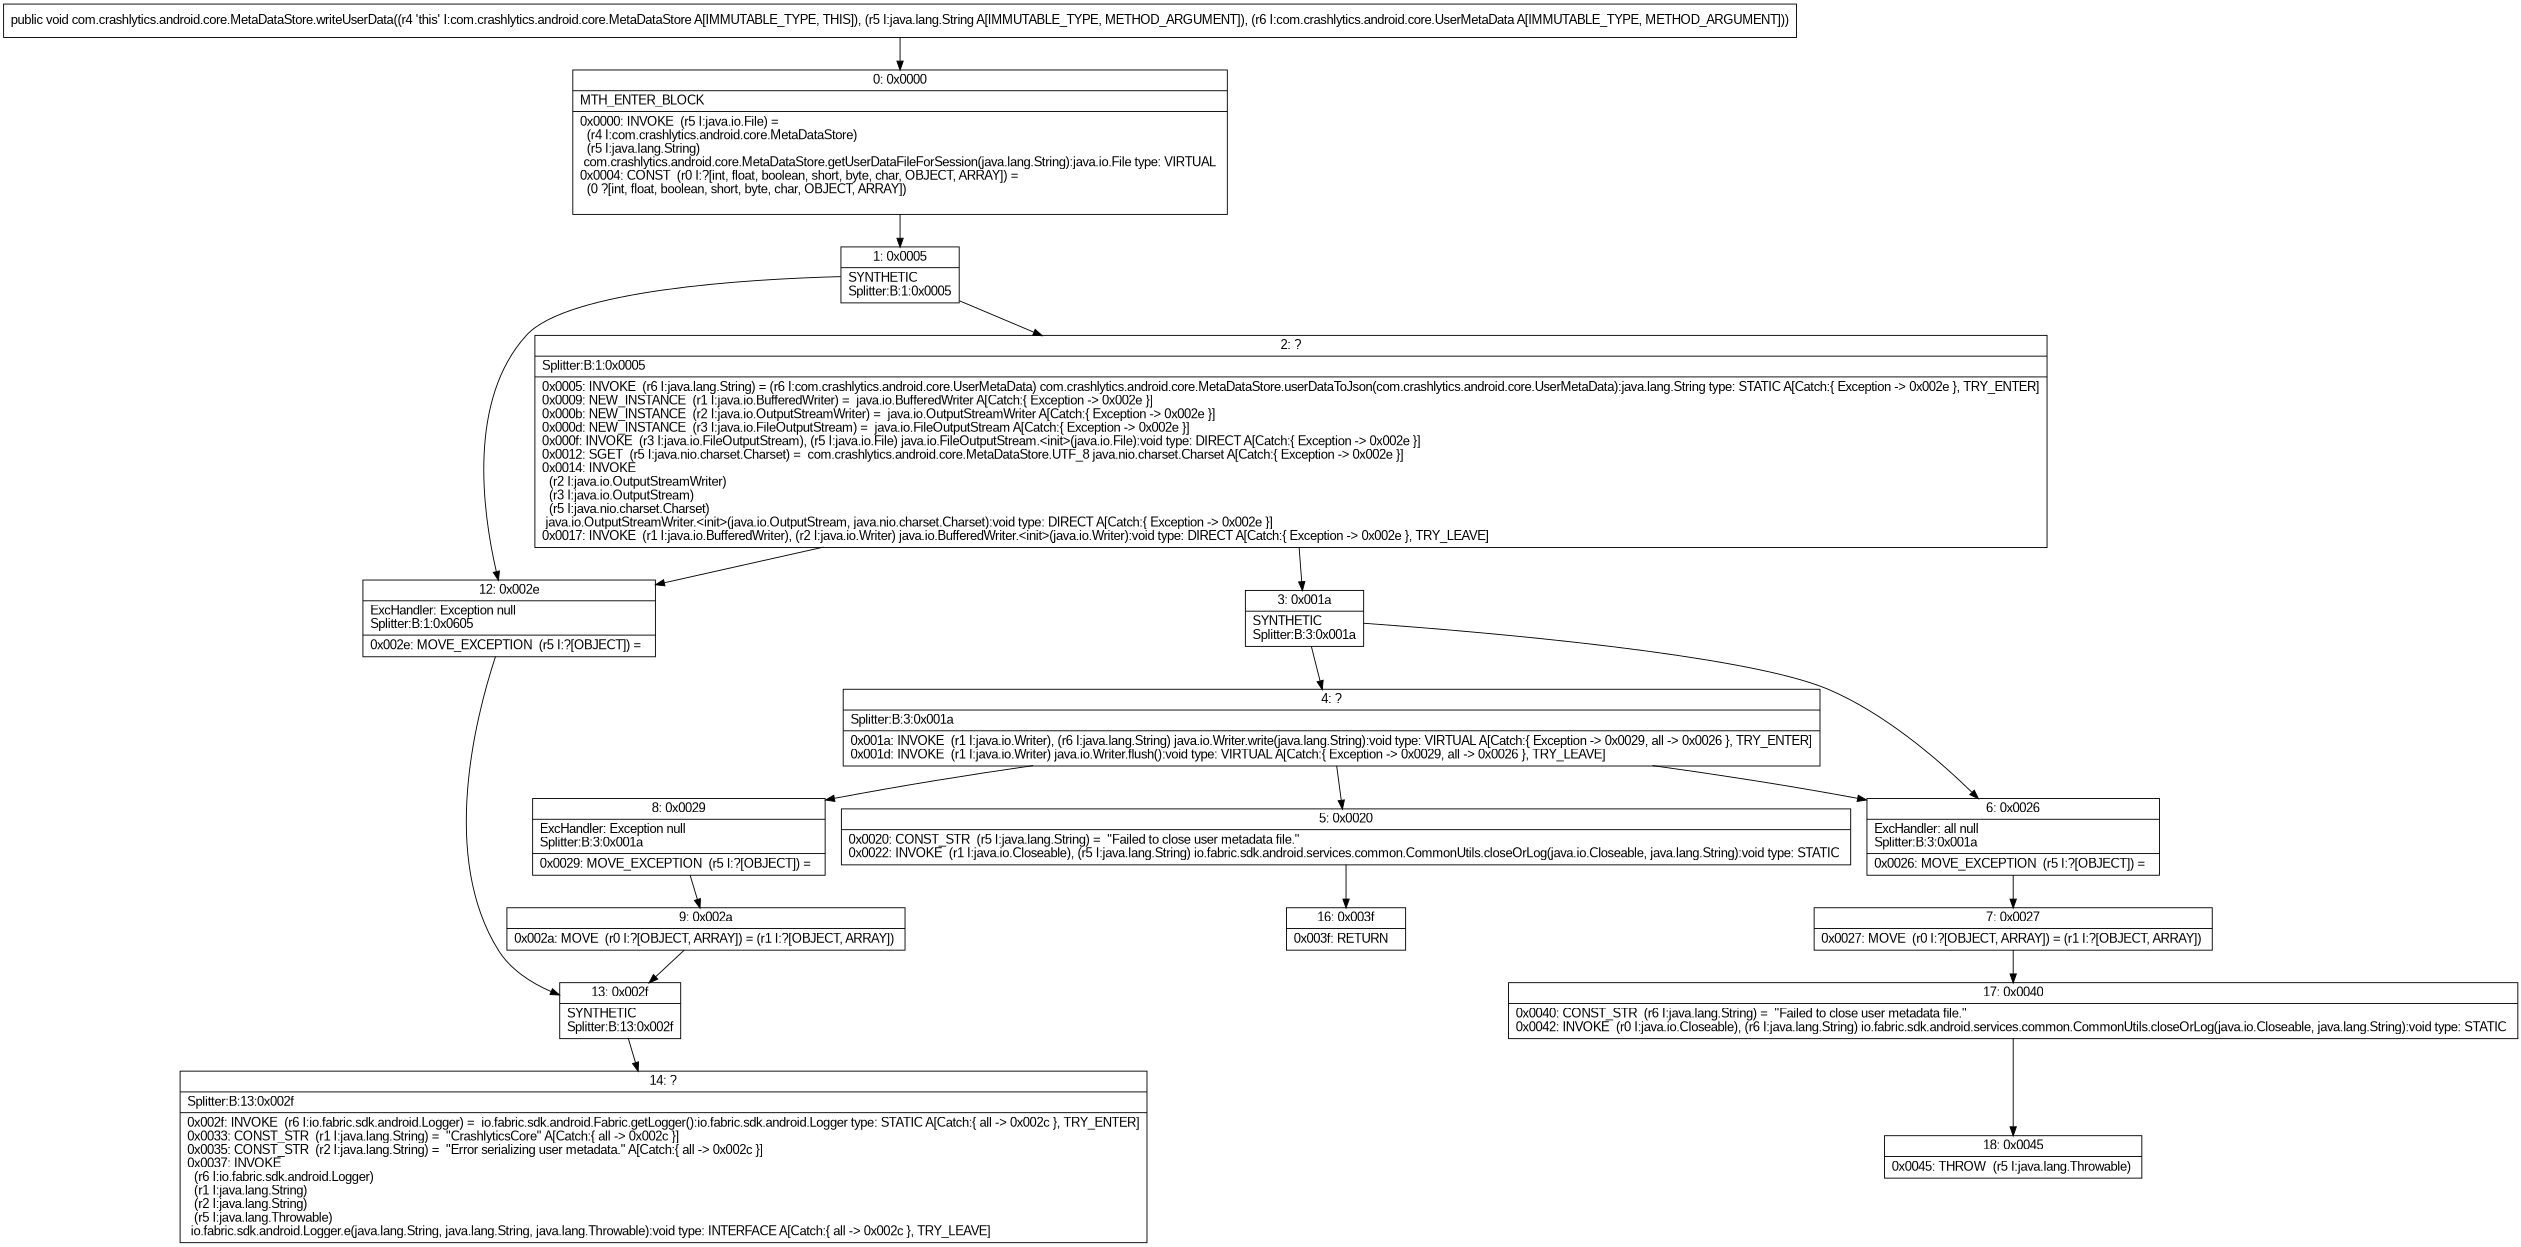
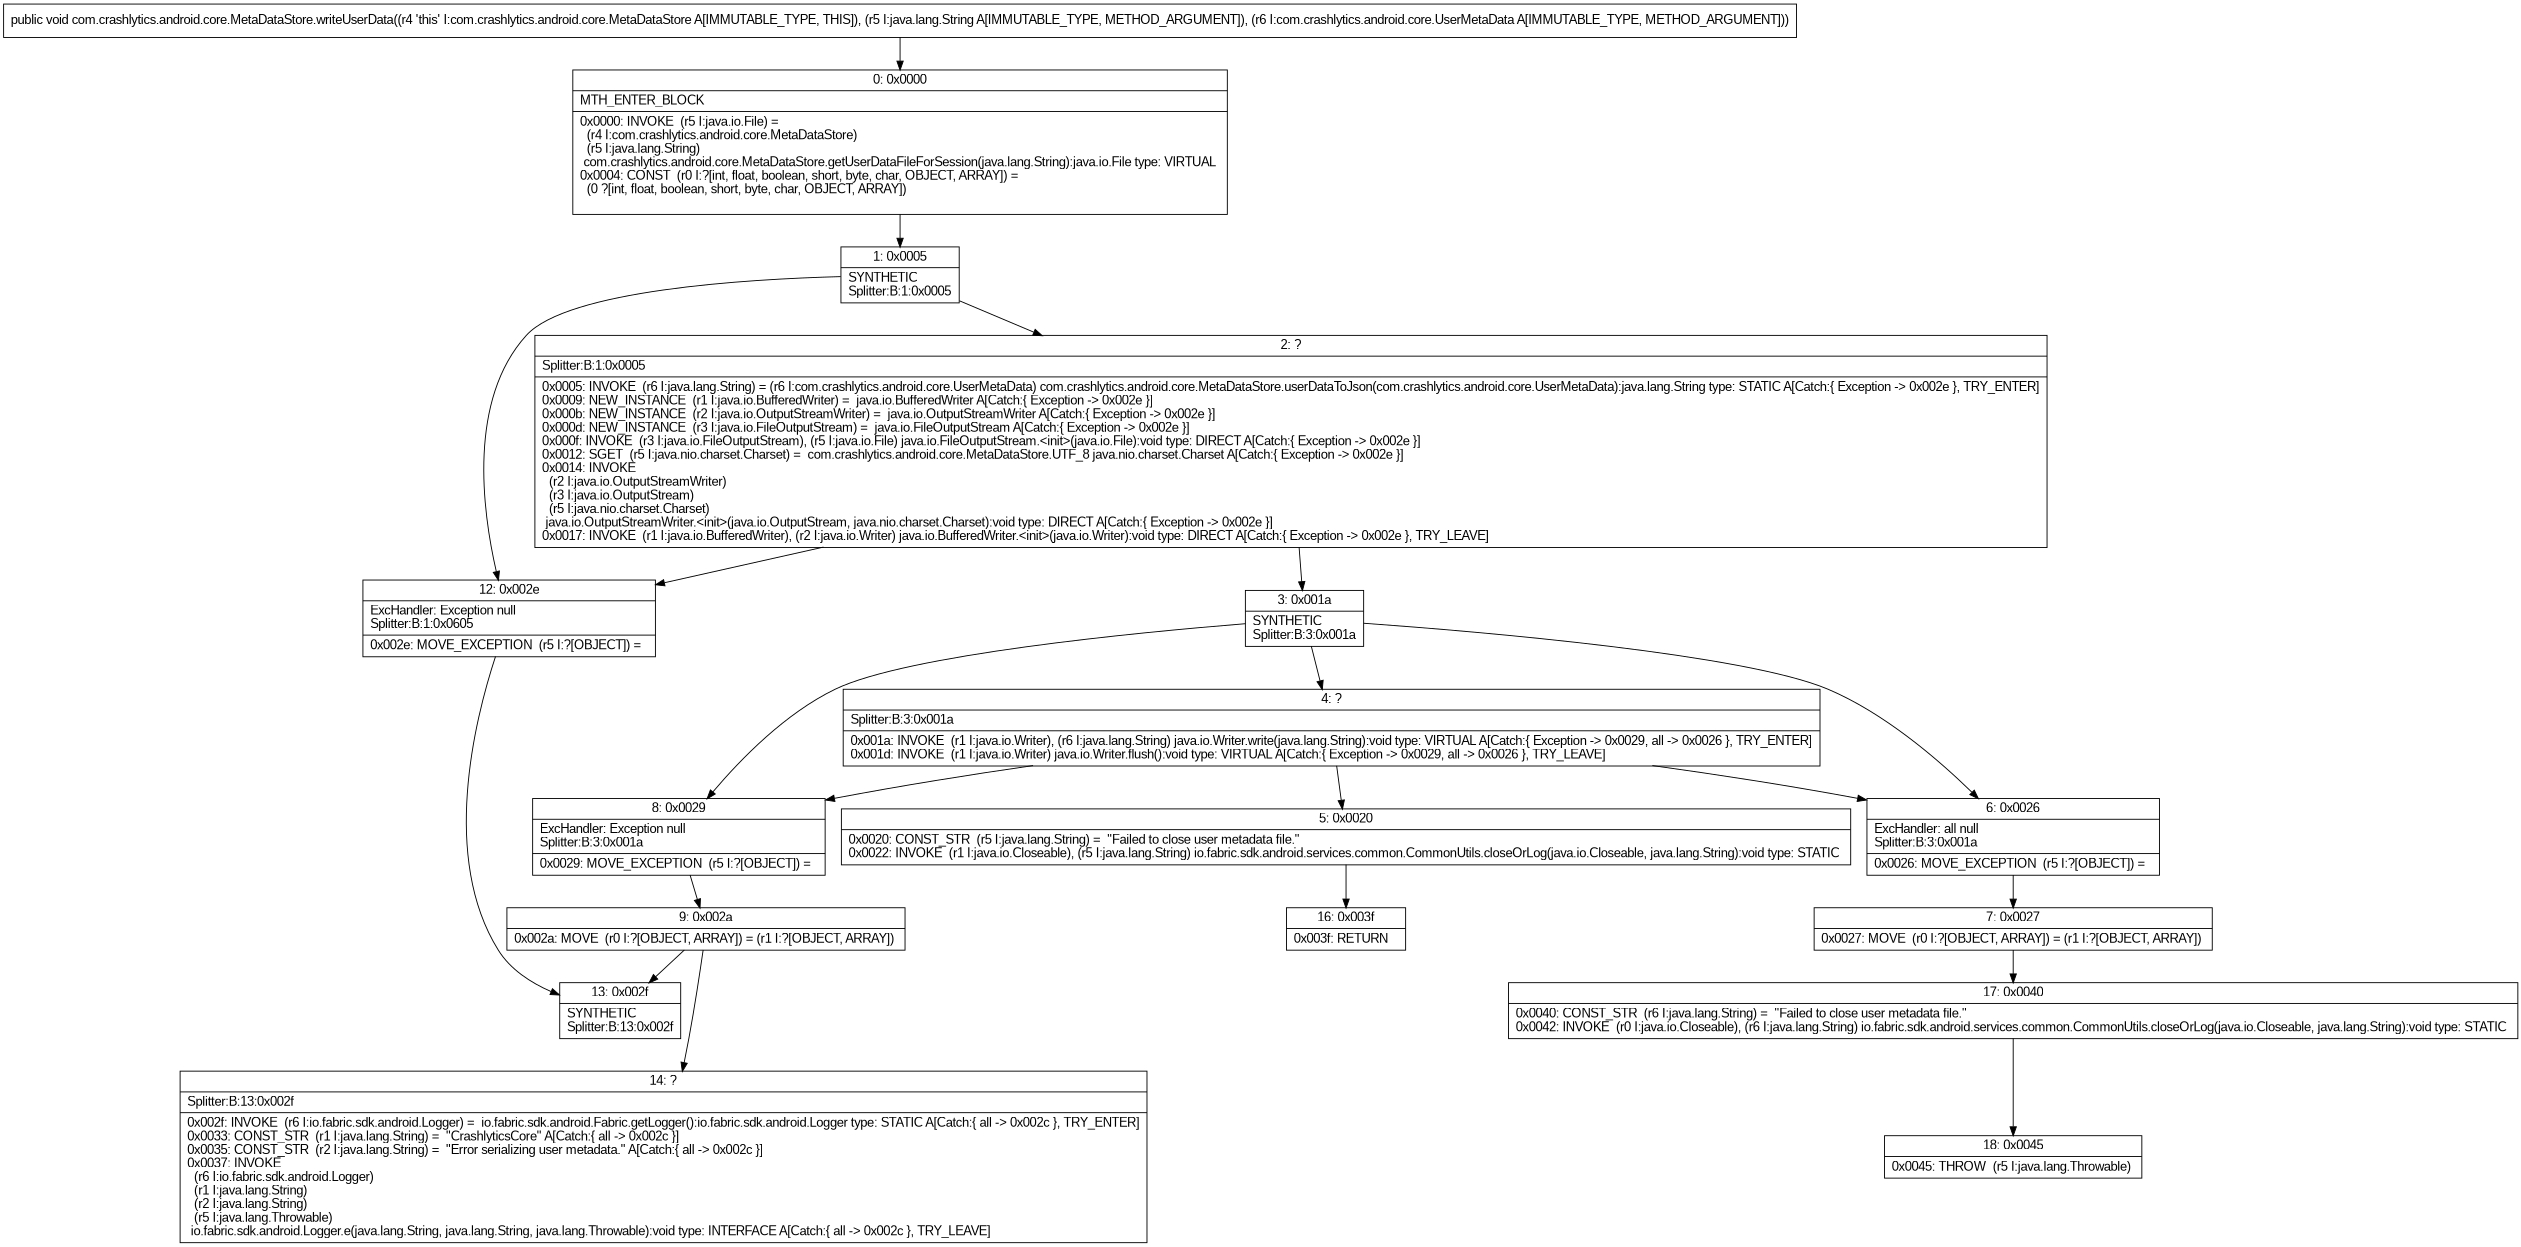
edge "3: 0x001a" -> "8: 0x0029": added
edge "13: 0x002f" -> "14: ?": now "9: 0x002a" -> "14: ?"
